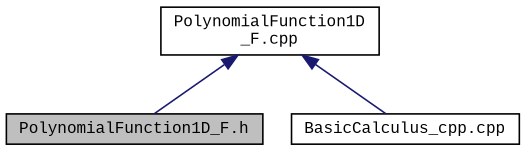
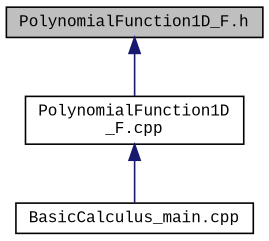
edge "PolynomialFunction1D_F.h" -> "PolynomialFunction1D _F.cpp": reversed
node "BasicCalculus_cpp.cpp": label "BasicCalculus_cpp.cpp" -> "BasicCalculus_main.cpp"
